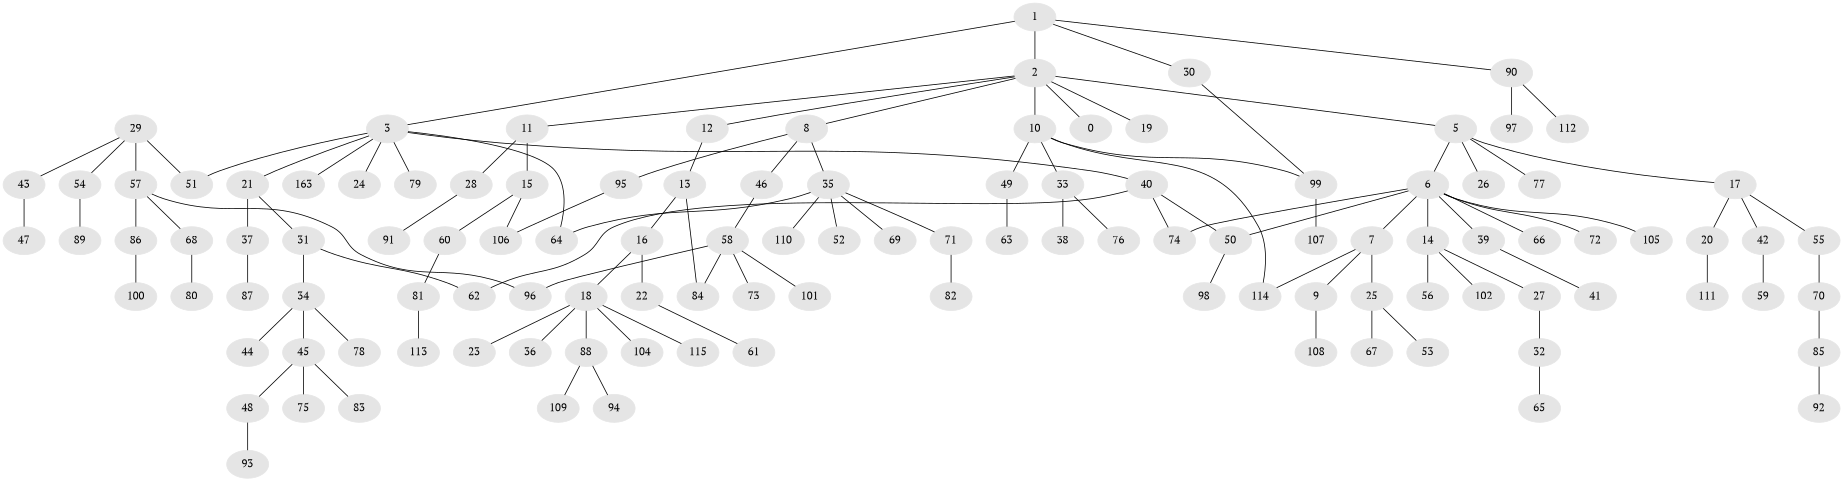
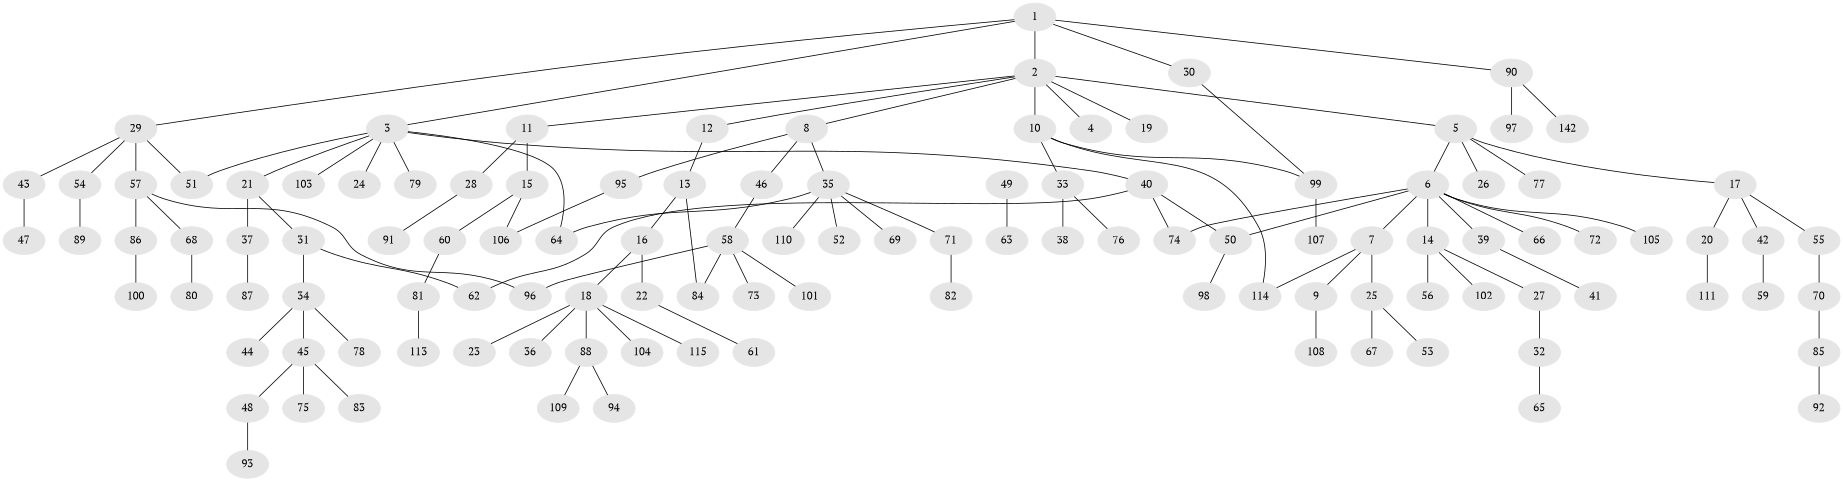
edge "1" -- "29": added
node "0": label "0" -> "4"
node "112": label "112" -> "142"
edge "10" -- "49": removed
node "163": label "163" -> "103"
